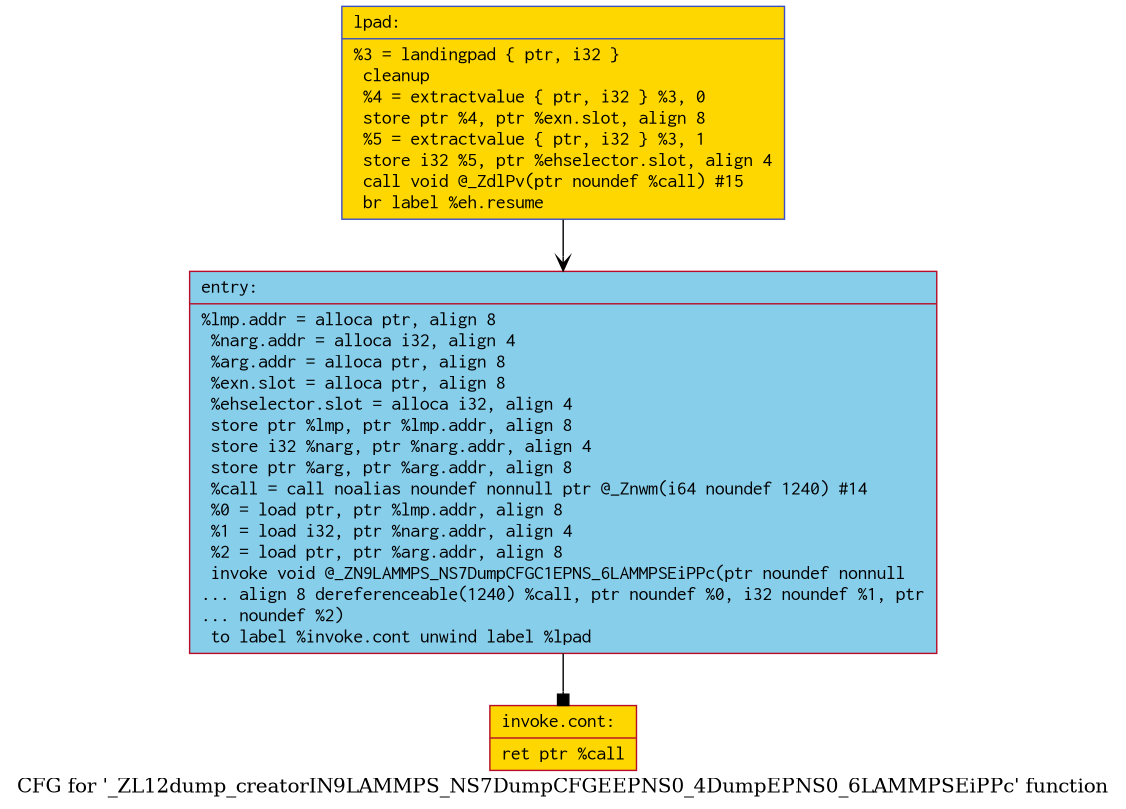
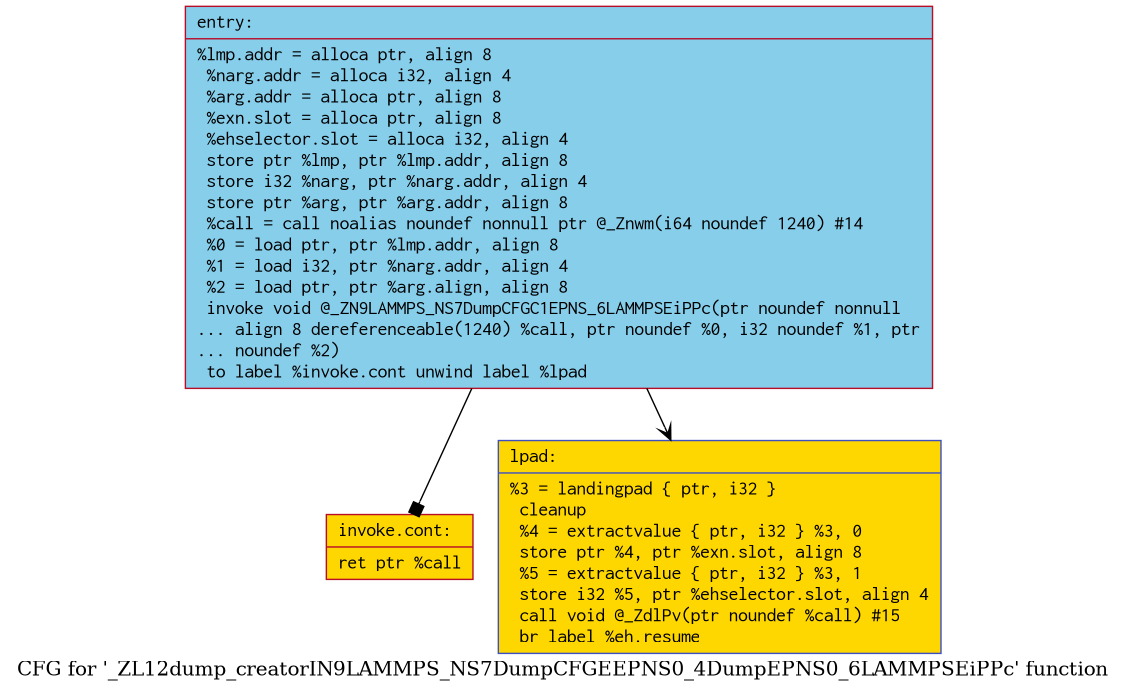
edge "lpad:" -> "entry:": reversed
node "entry:": text "%2 = load ptr, ptr %arg.addr, align 8" -> "%2 = load ptr, ptr %arg.align, align 8"
